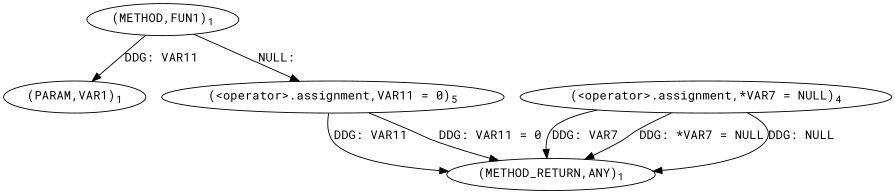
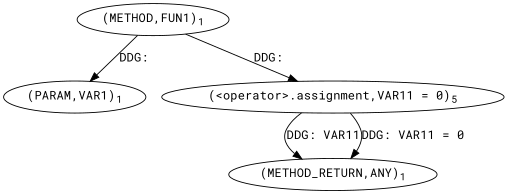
edge "(METHOD,FUN1)" -> "(PARAM,VAR1)": label "DDG: VAR11" -> "DDG: "
edge "(METHOD,FUN1)" -> "(<operator>.assignment,VAR11 = 0)": label "NULL: " -> "DDG: "
node "(<operator>.assignment,*VAR7 = NULL)": removed
